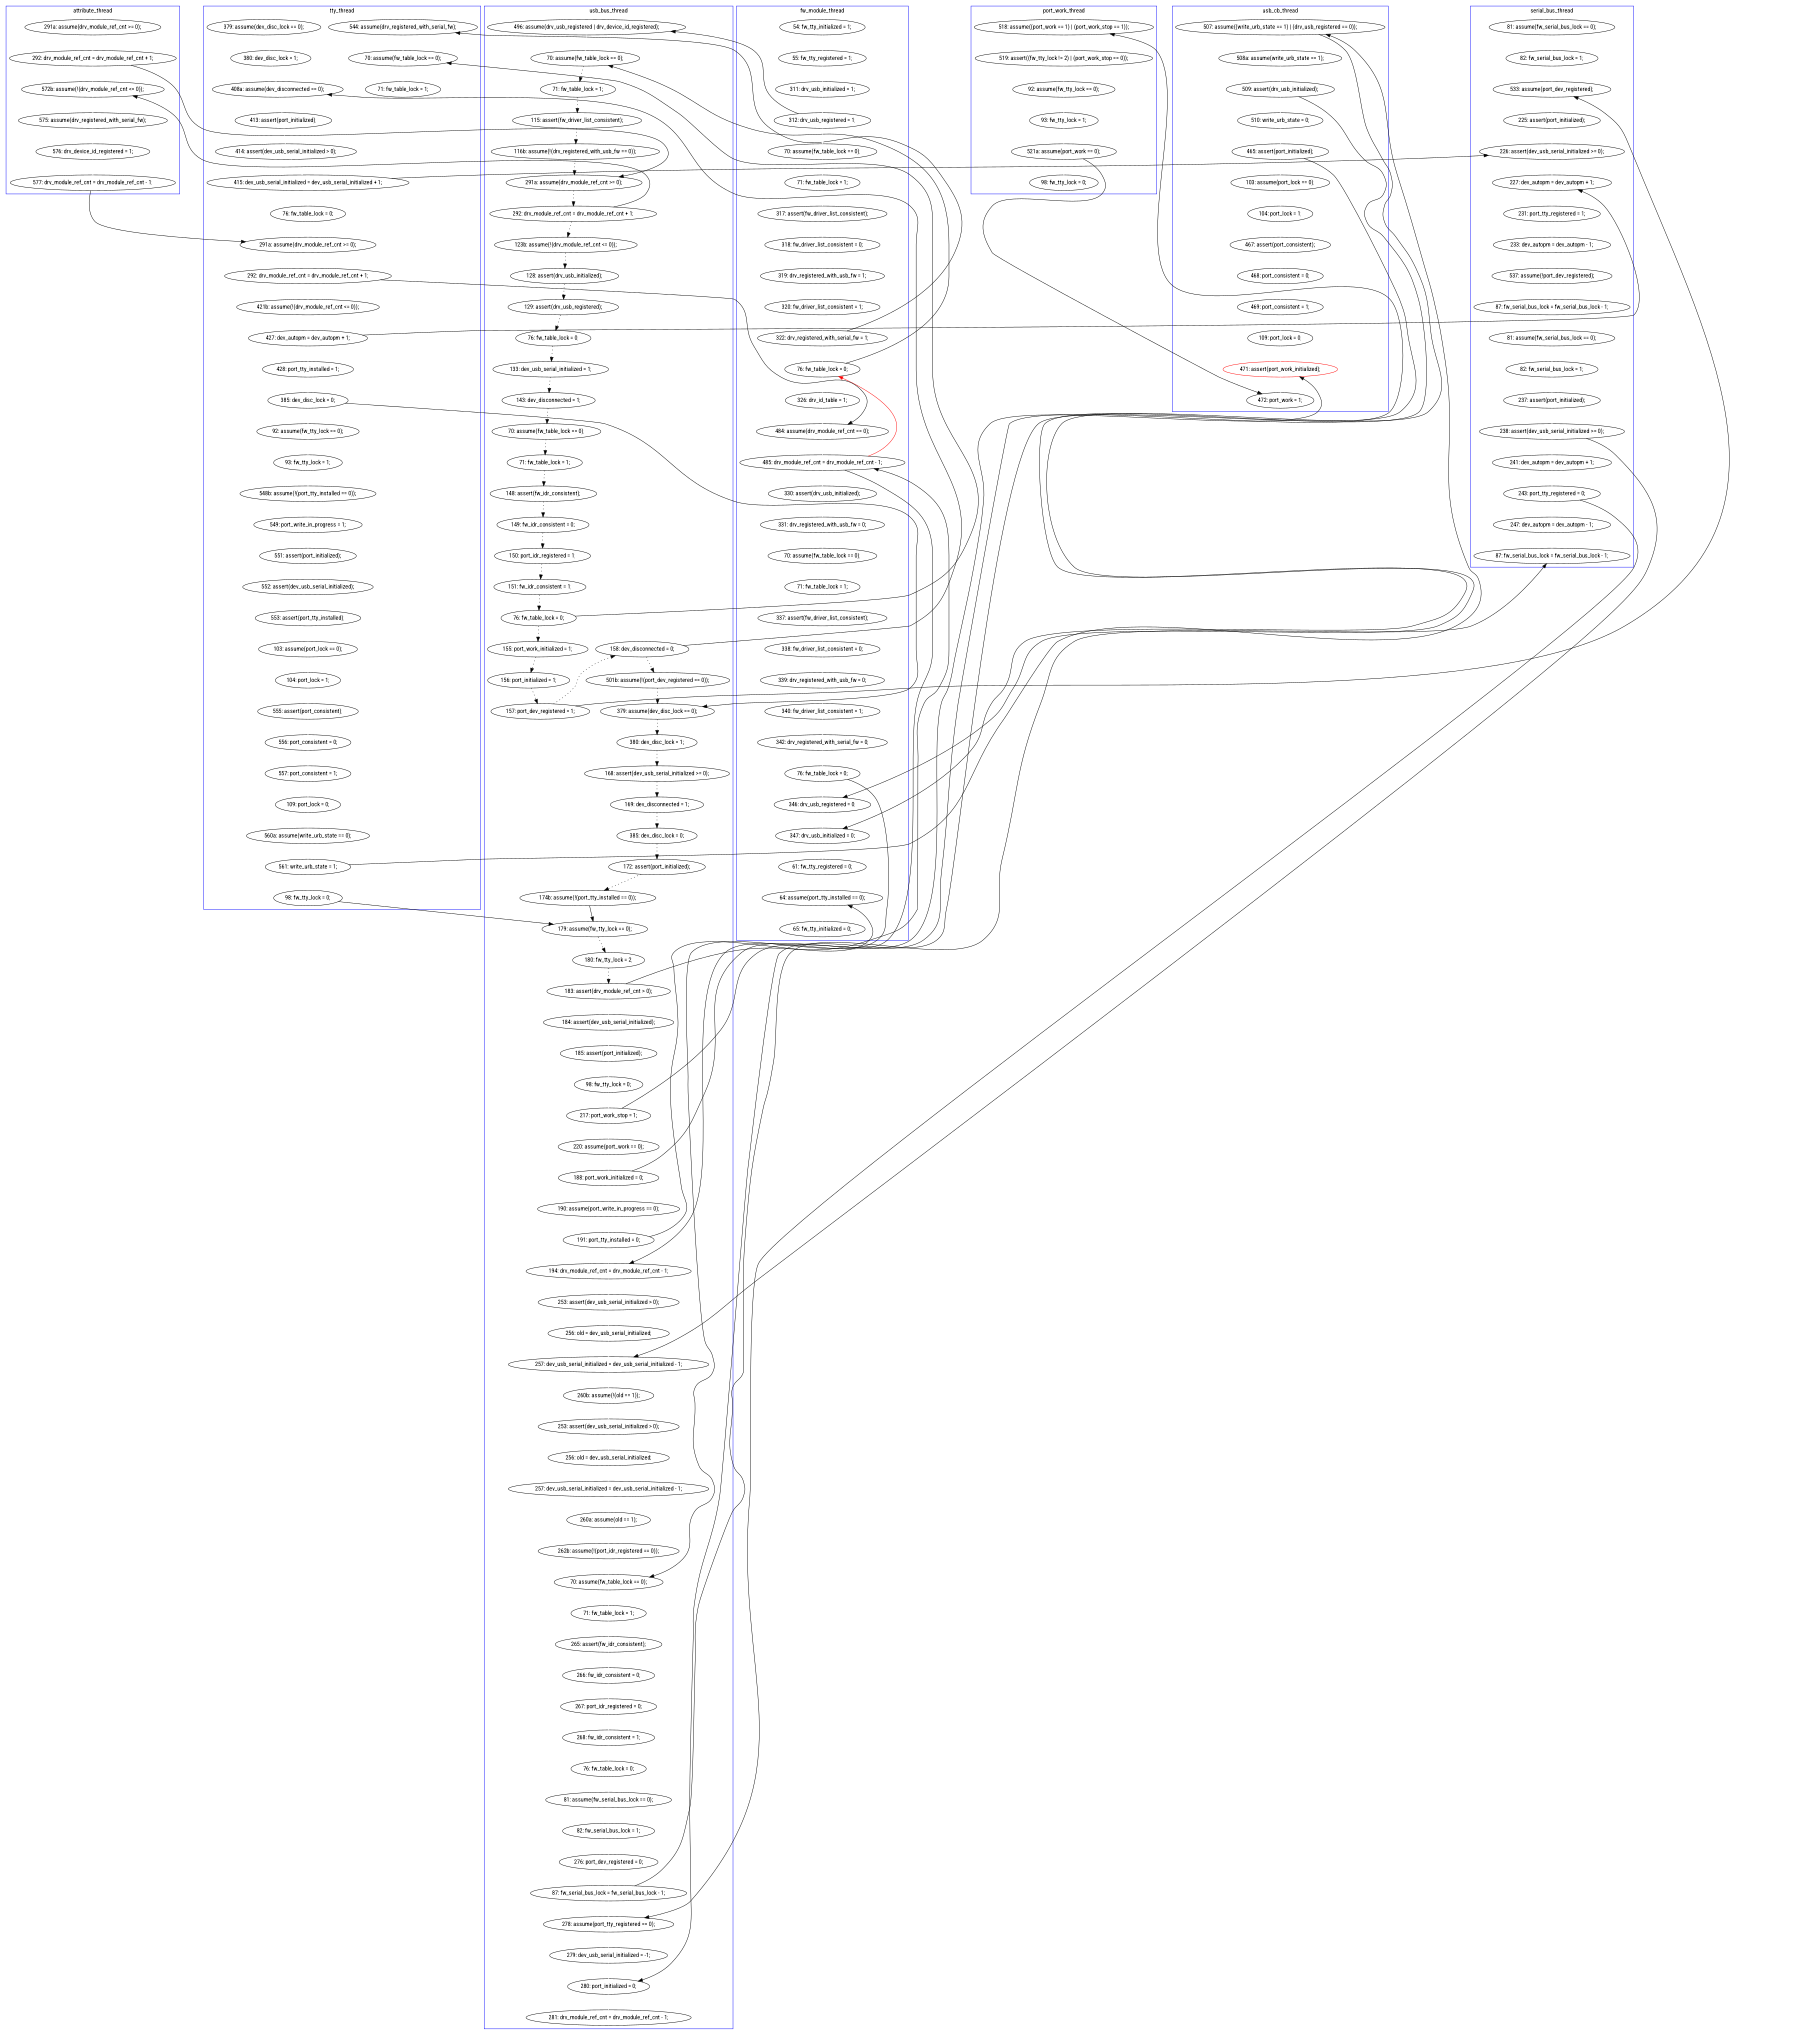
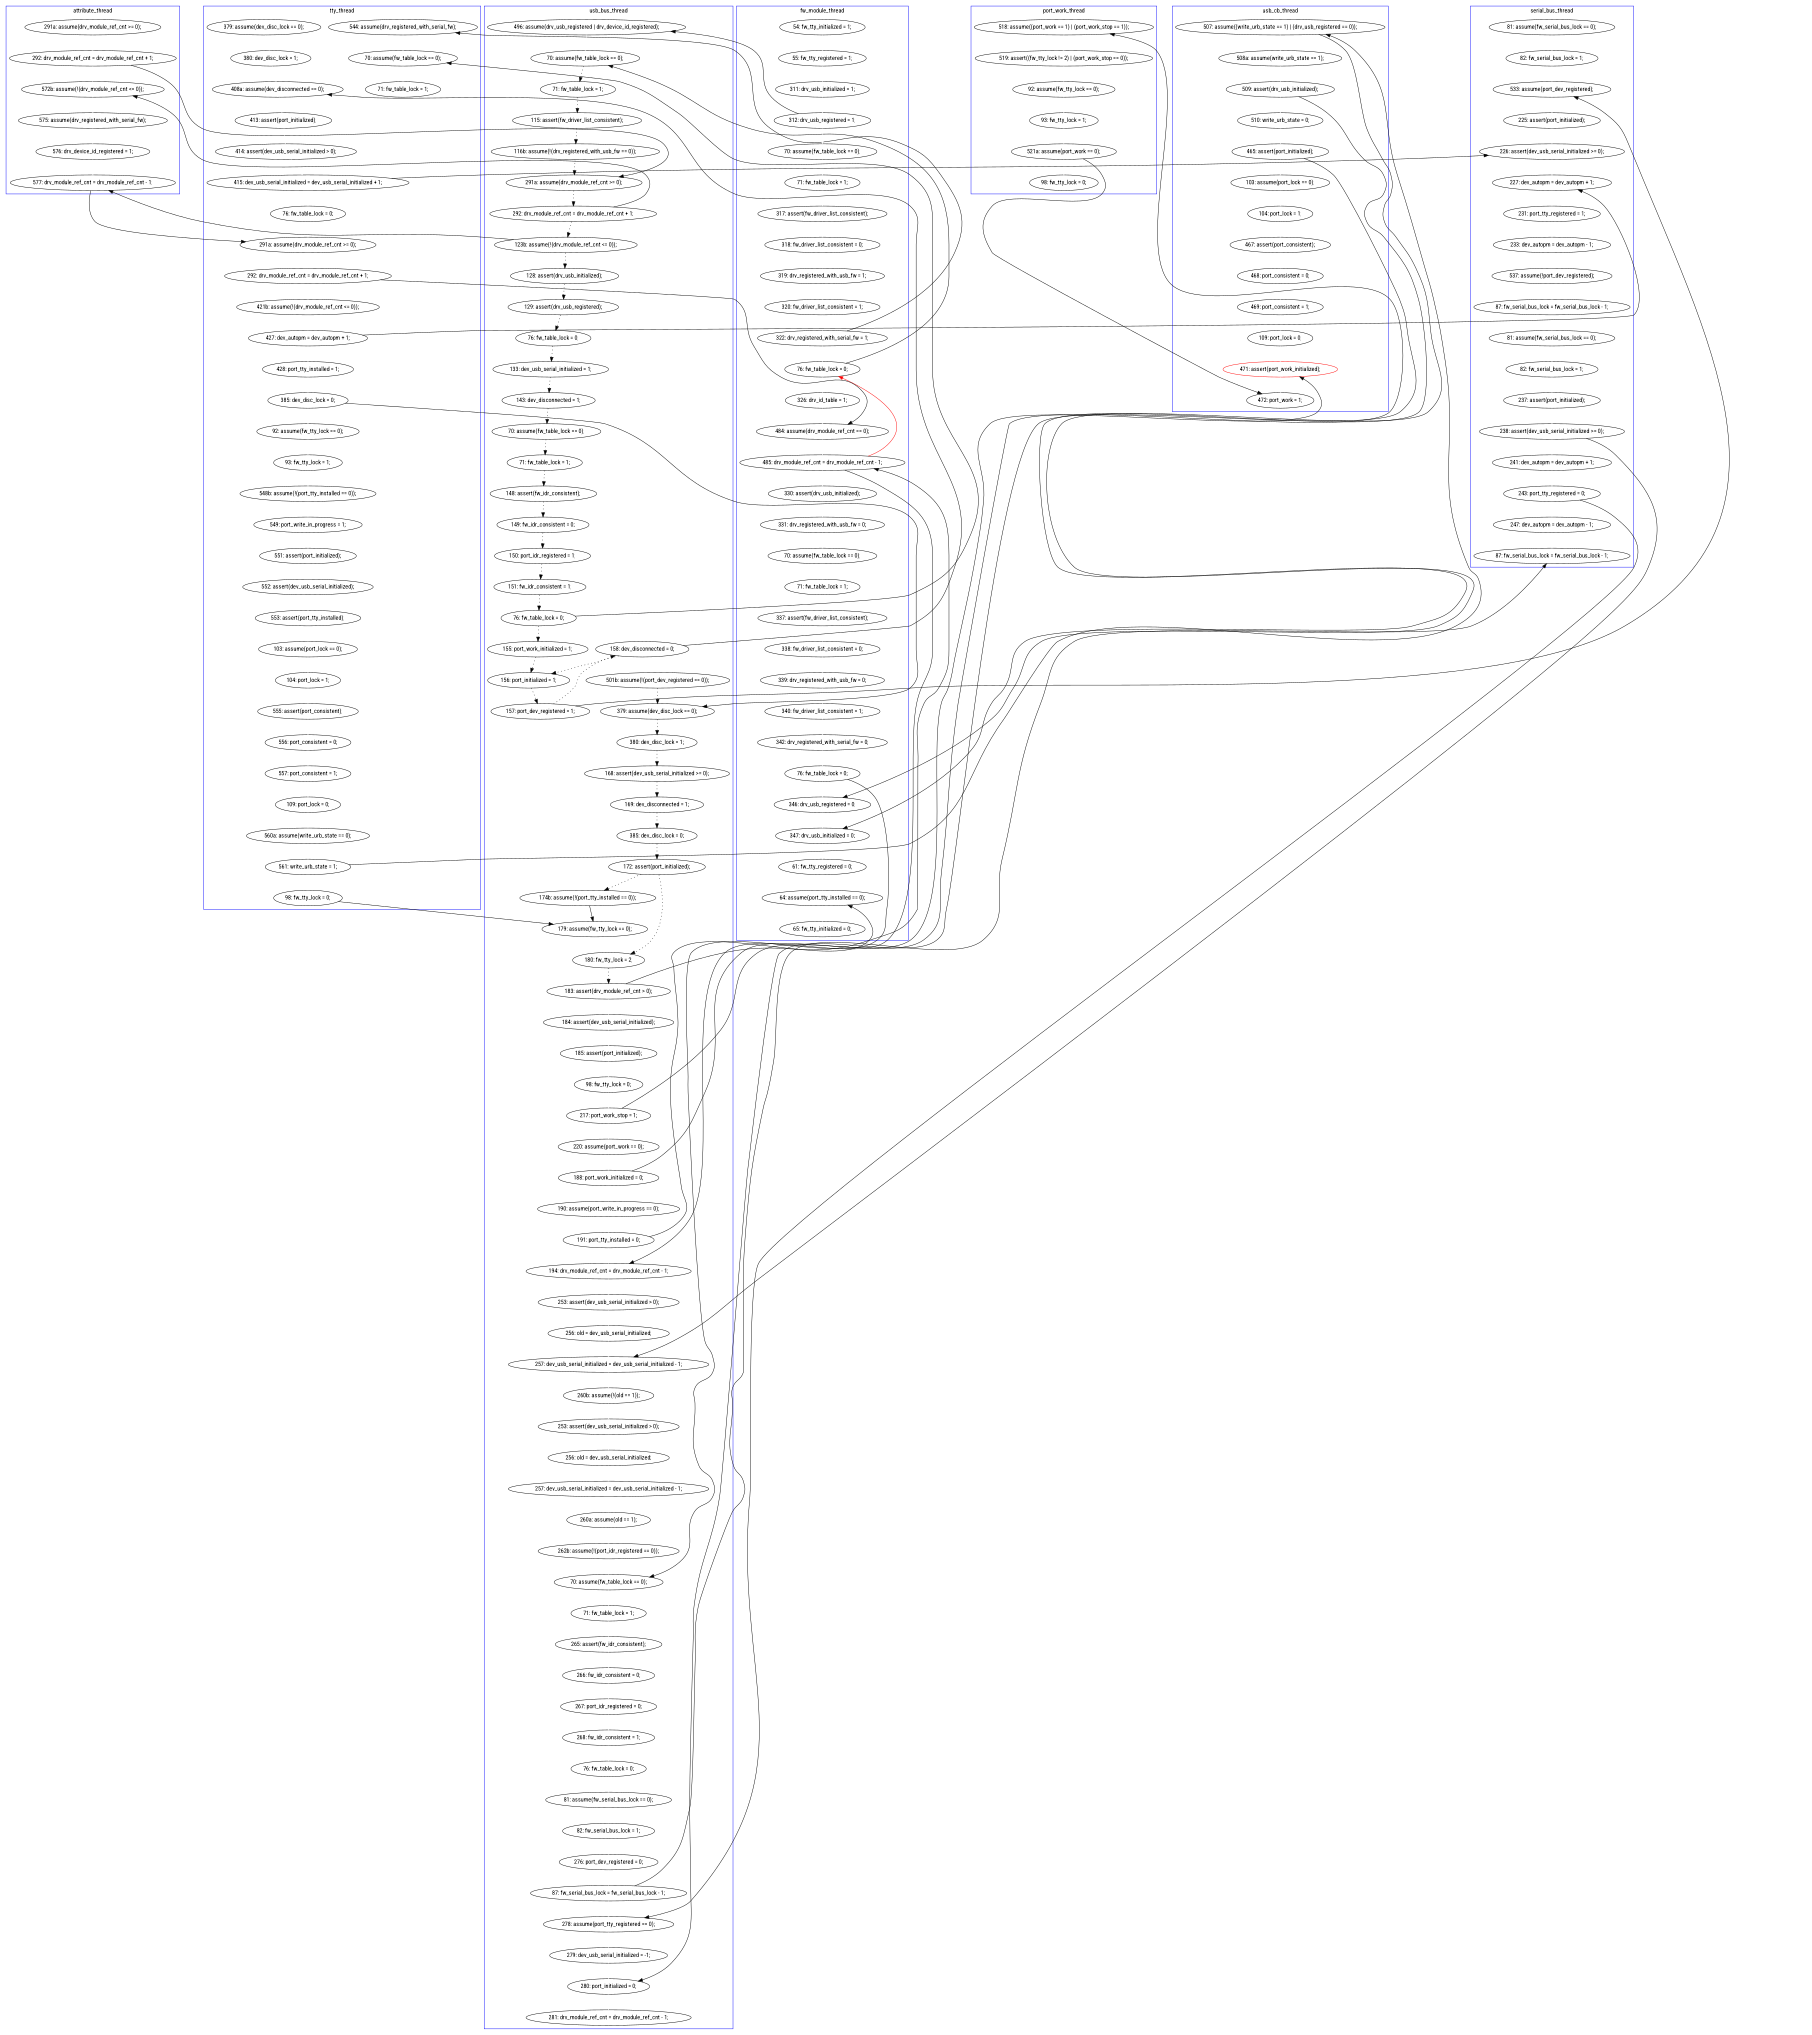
edge "123b: assume(!(drv_module_ref_cnt <= 0));" -> "577: drv_module_ref_cnt = drv_module_ref_cnt - 1;": added
edge "158: dev_disconnected = 0;" -> "501b: assume(!(port_dev_registered == 0));": now "158: dev_disconnected = 0;" -> "156: port_initialized = 1;"
edge "179: assume(fw_tty_lock == 0);" -> "180: fw_tty_lock = 2;": now "172: assert(port_initialized);" -> "180: fw_tty_lock = 2;"
